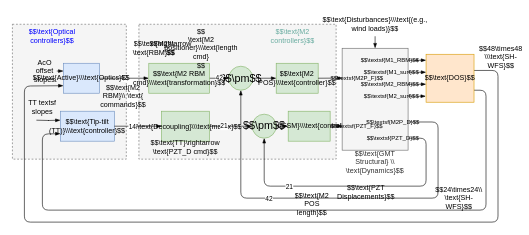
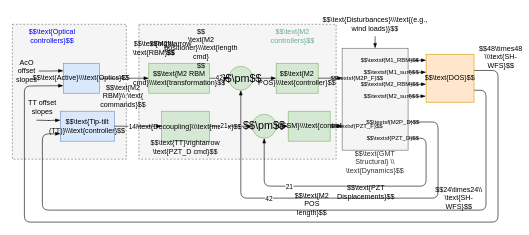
node "AcO offset slopes": moved (45, 71) -> (27, 71)
node "TT textsf slopes": label "TT textsf slopes" -> "TT offset slopes"
